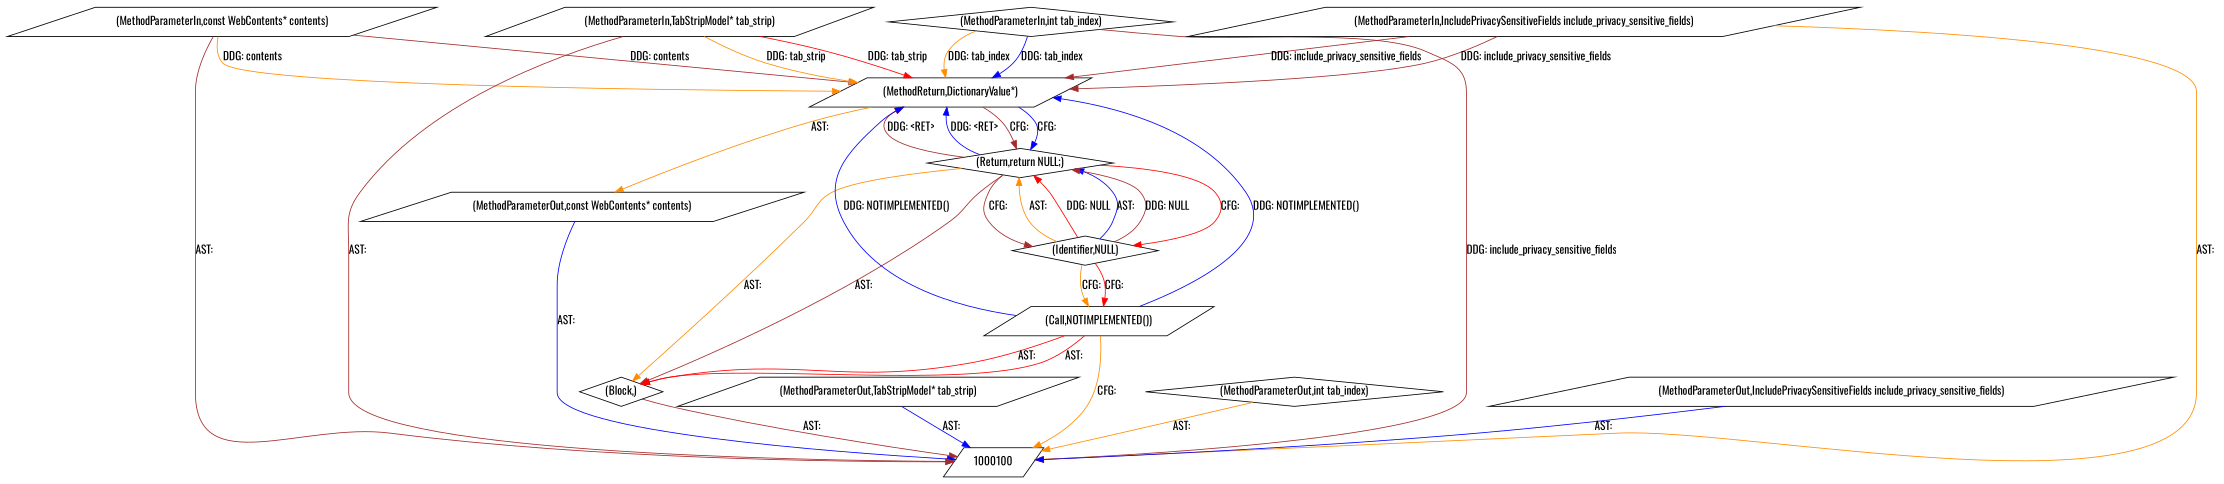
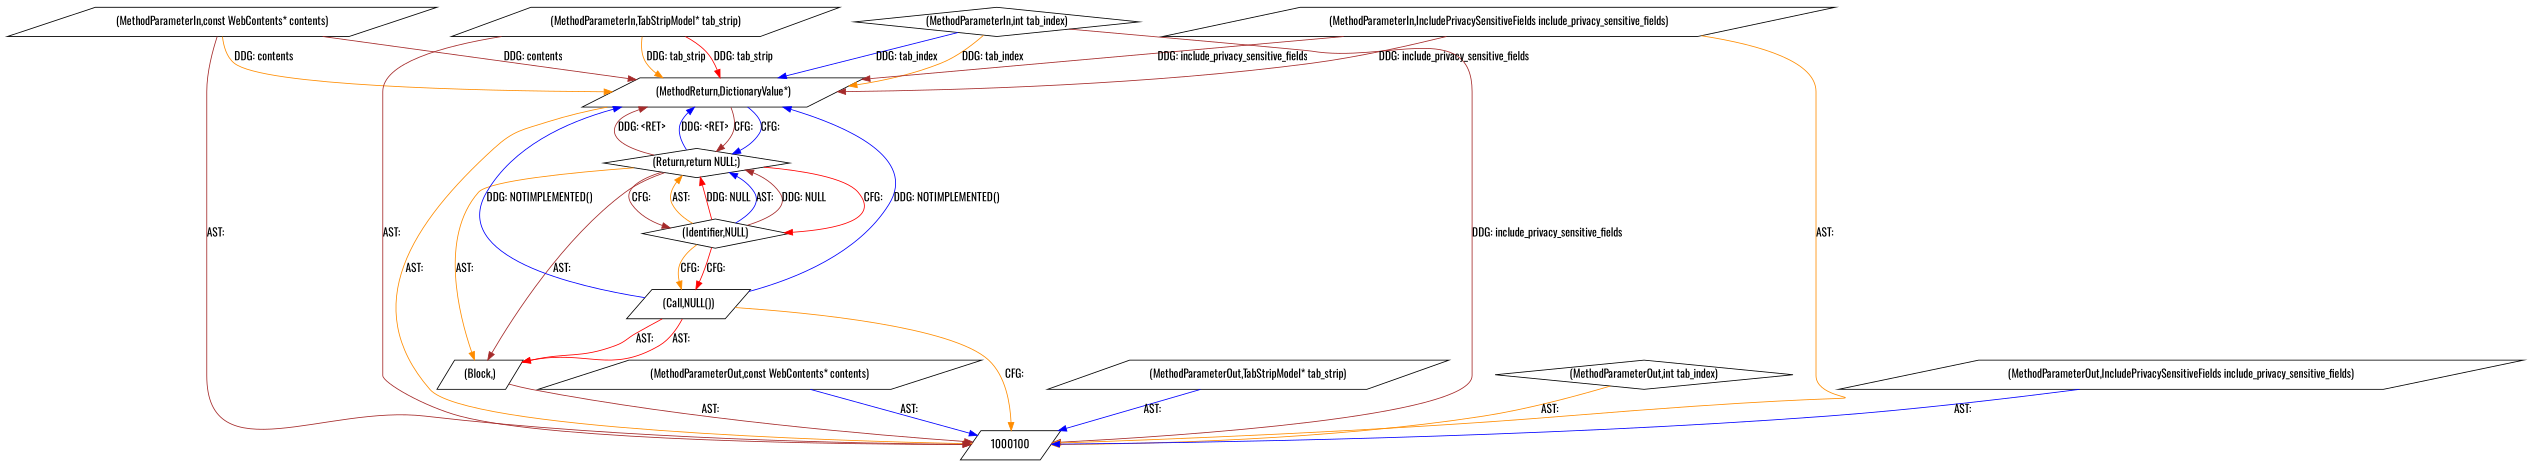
edge "(MethodReturn,DictionaryValue*)" -> "(MethodParameterOut,const WebContents* contents)": now "(MethodReturn,DictionaryValue*)" -> "1000100"
node "(Call,NOTIMPLEMENTED())": label "(Call,NOTIMPLEMENTED())" -> "(Call,NULL())"
node "(Block,)": shape diamond -> parallelogram
